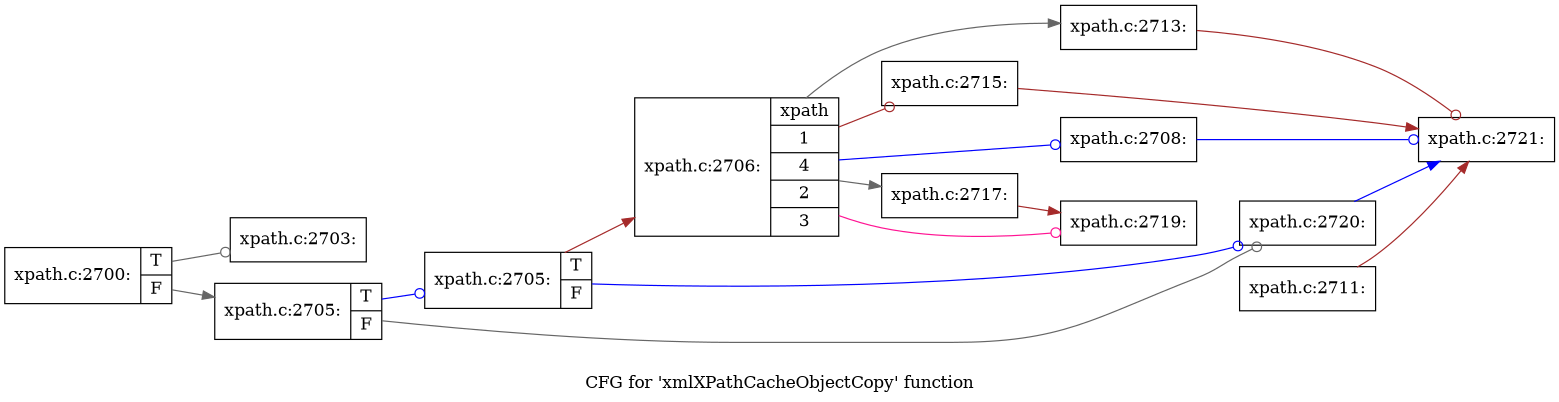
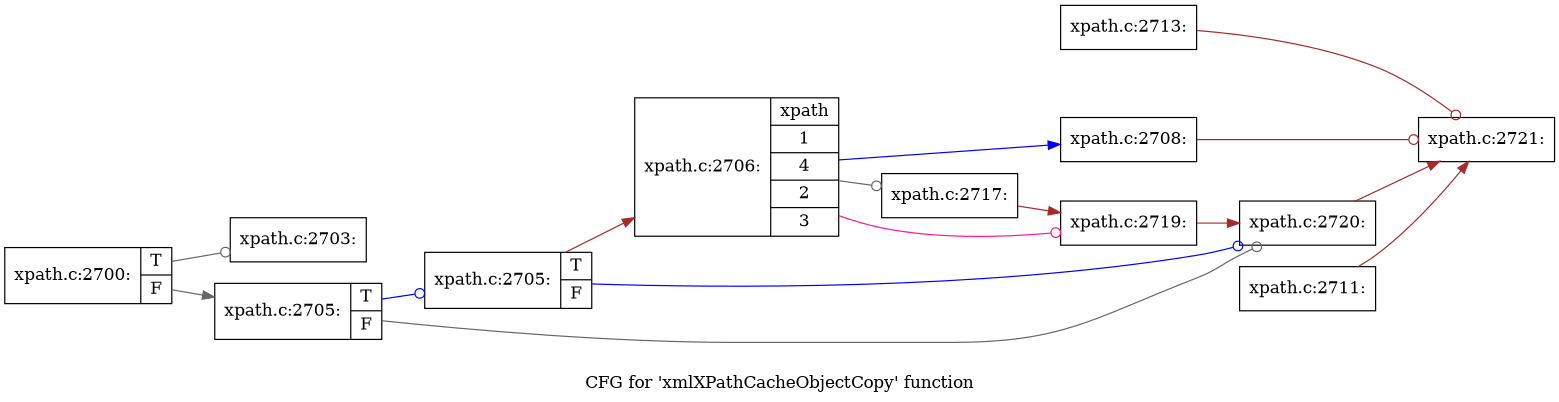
edge "xpath.c:2706:" -> "xpath.c:2713:": removed
node "xpath.c:2715:": removed
edge "xpath.c:2708:" -> "xpath.c:2721:": color blue -> brown
edge "xpath.c:2706:" -> "xpath.c:2708:": arrowhead odot -> normal
edge "xpath.c:2706:" -> "xpath.c:2717:": arrowhead normal -> odot
edge "xpath.c:2720:" -> "xpath.c:2721:": color blue -> brown
edge "xpath.c:2719:" -> "xpath.c:2720:": added
